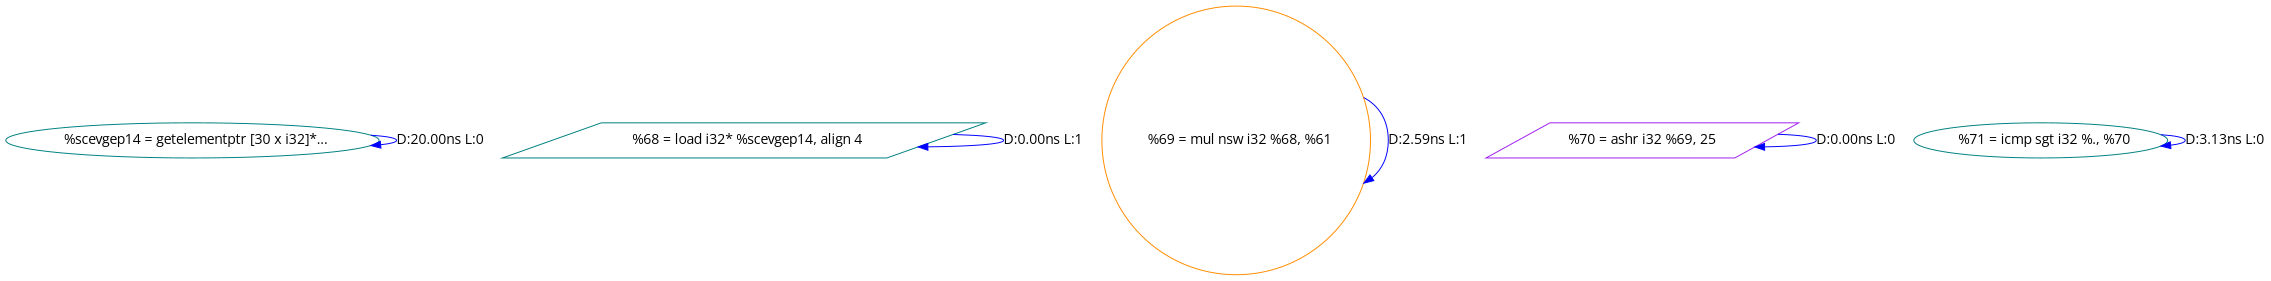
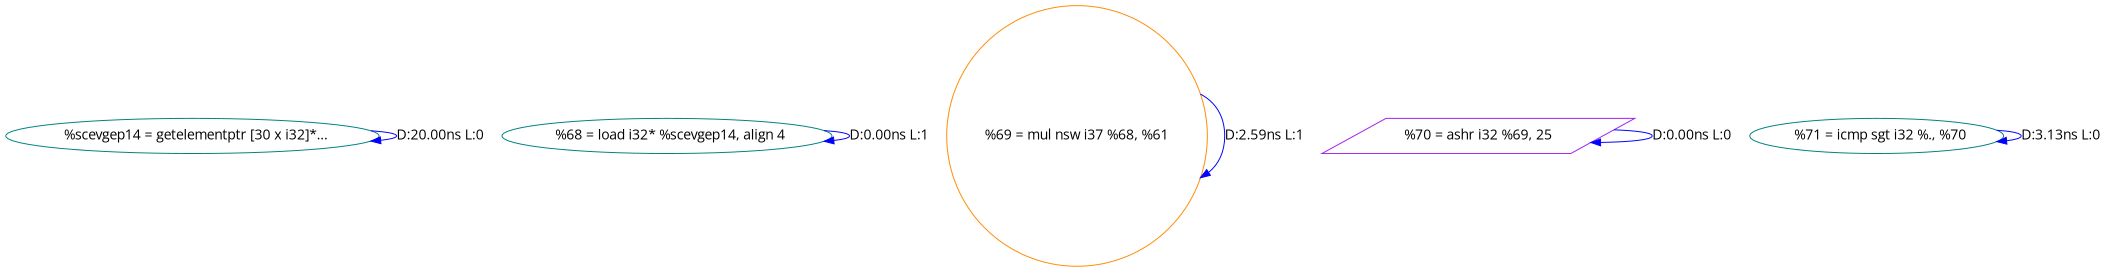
node "%68 = load i32* %scevgep14, align 4": shape parallelogram -> ellipse
node "%69 = mul nsw i32 %68, %61": label "%69 = mul nsw i32 %68, %61" -> "%69 = mul nsw i37 %68, %61"
